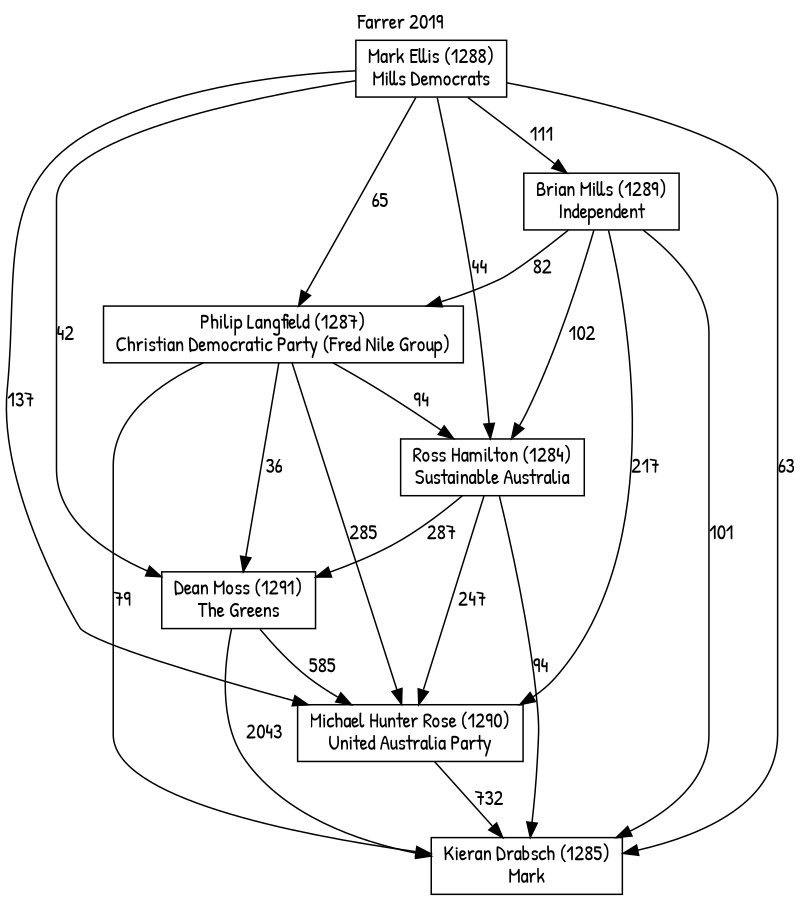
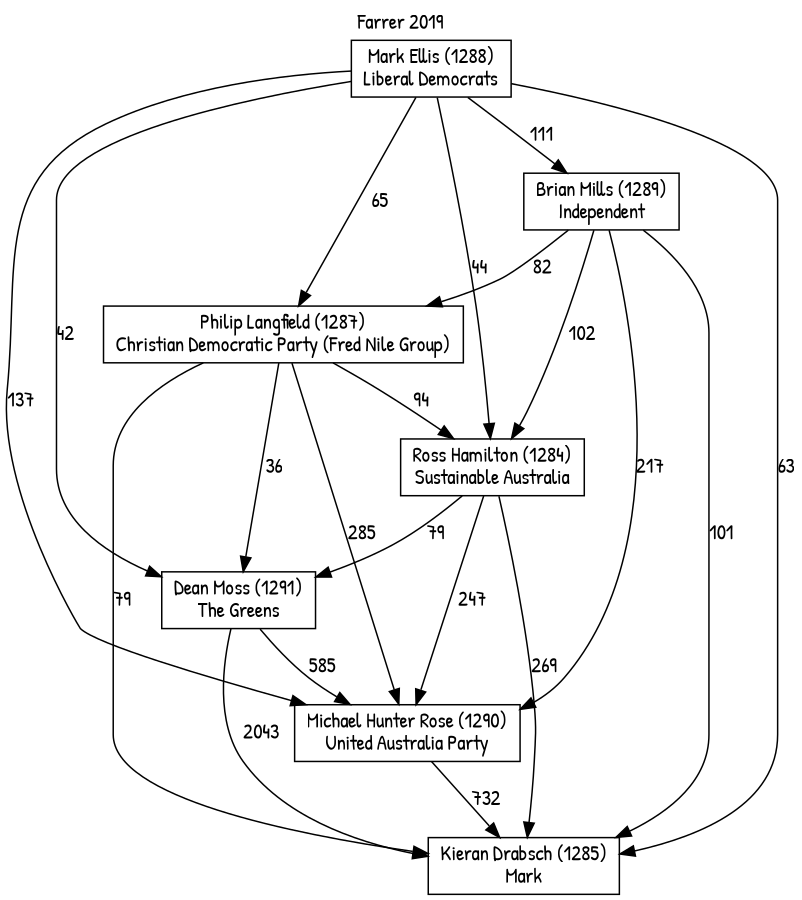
node "Mark Ellis (1288) Mills Democrats": label "Mark Ellis (1288) Mills Democrats" -> "Mark Ellis (1288) Liberal Democrats"
edge "Ross Hamilton (1284) Sustainable Australia" -> "Dean Moss (1291) The Greens": label "287" -> "79"
edge "Ross Hamilton (1284) Sustainable Australia" -> "Kieran Drabsch (1285) Mark": label "94" -> "269"
